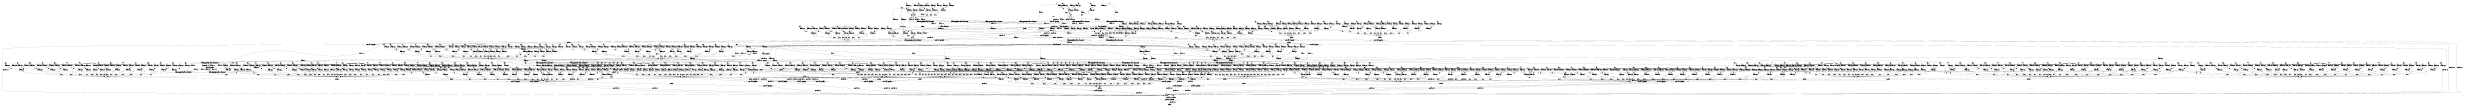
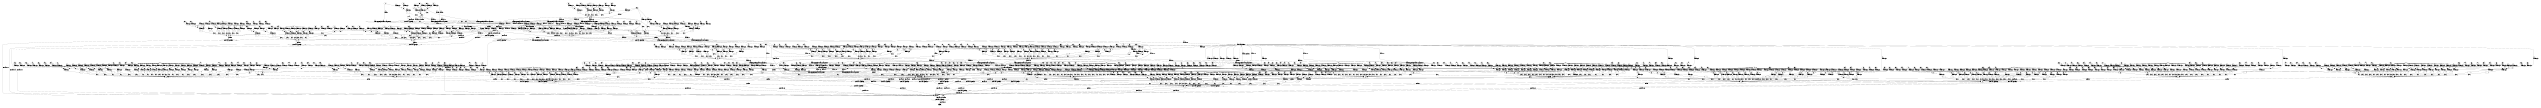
node "DataFowHyperEdge_8_main_1_2_argument_0": removed
